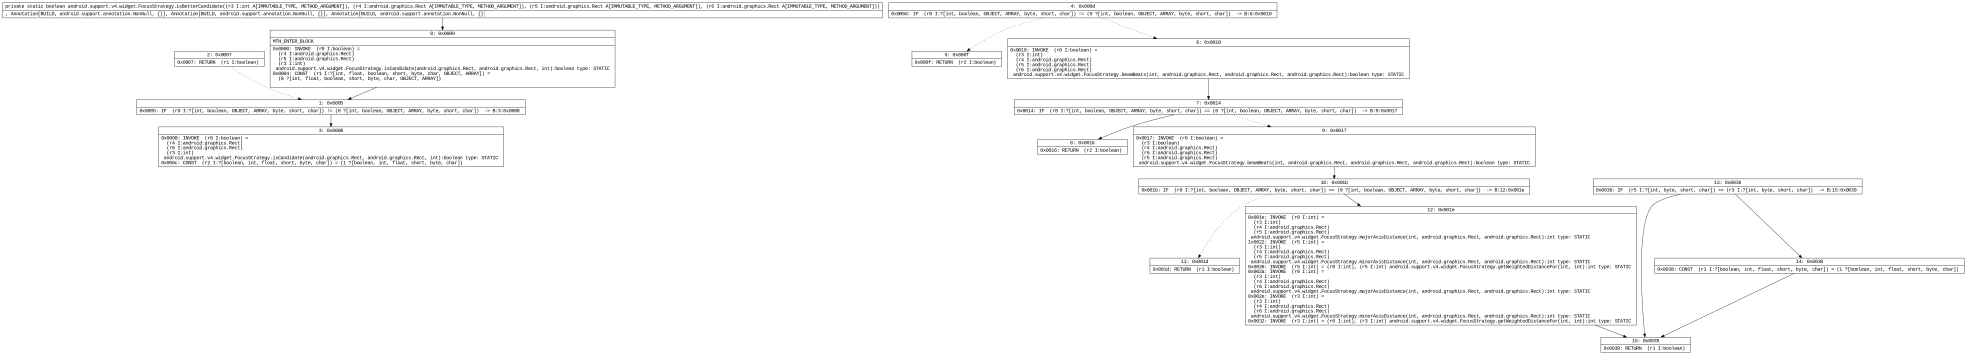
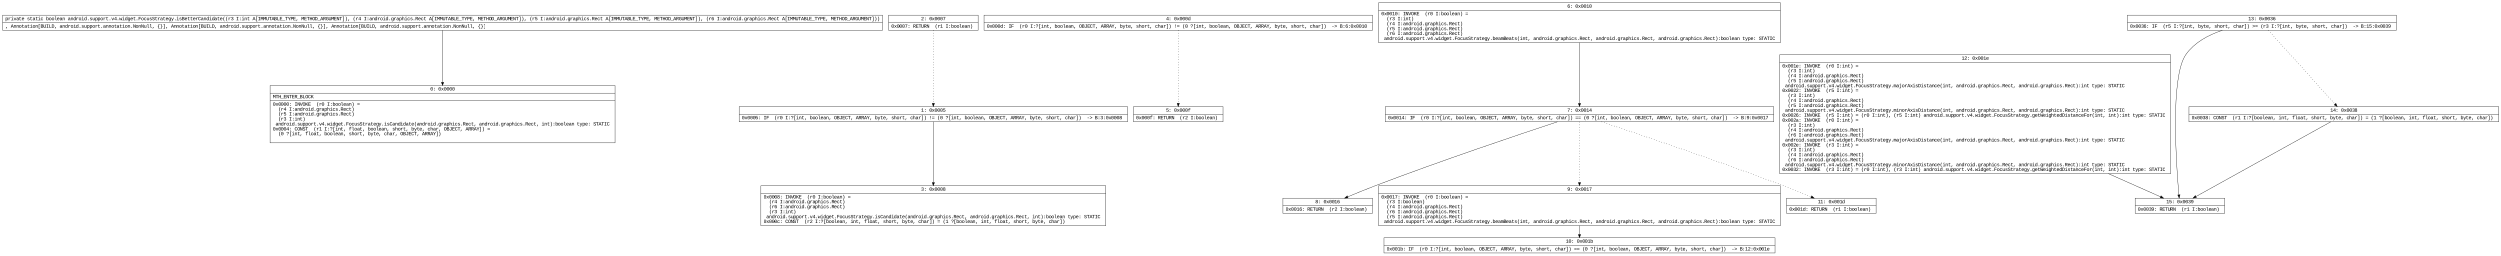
edge "4: 0x000d" -> "6: 0x0010": removed
edge "0: 0x0000" -> "1: 0x0005": removed
edge "10: 0x001b" -> "12: 0x001e": removed
edge "10: 0x001b" -> "11: 0x001d": now "7: 0x0014" -> "11: 0x001d"
edge "13: 0x0036" -> "14: 0x0038": style solid -> dotted
node "12: 0x001e": text "1x0022: INVOKE  (r5 I:int) =" -> "0x0022: INVOKE  (r5 I:int) ="
